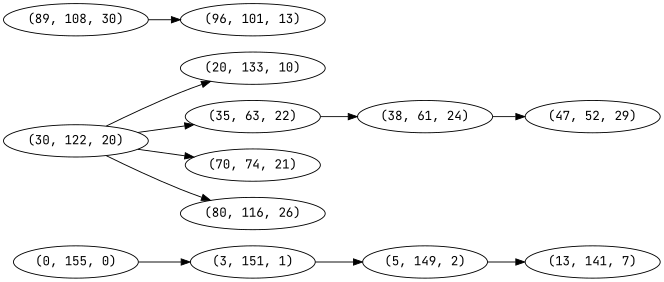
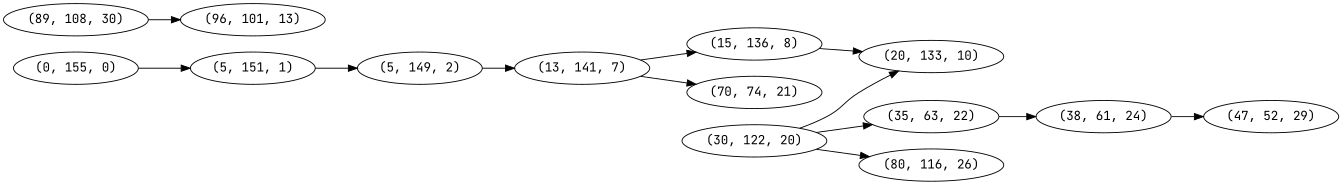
node "(15, 136, 8)": added
edge "(30, 122, 20)" -> "(70, 74, 21)": now "(13, 141, 7)" -> "(70, 74, 21)"
node "(3, 151, 1)": label "(3, 151, 1)" -> "(5, 151, 1)"
